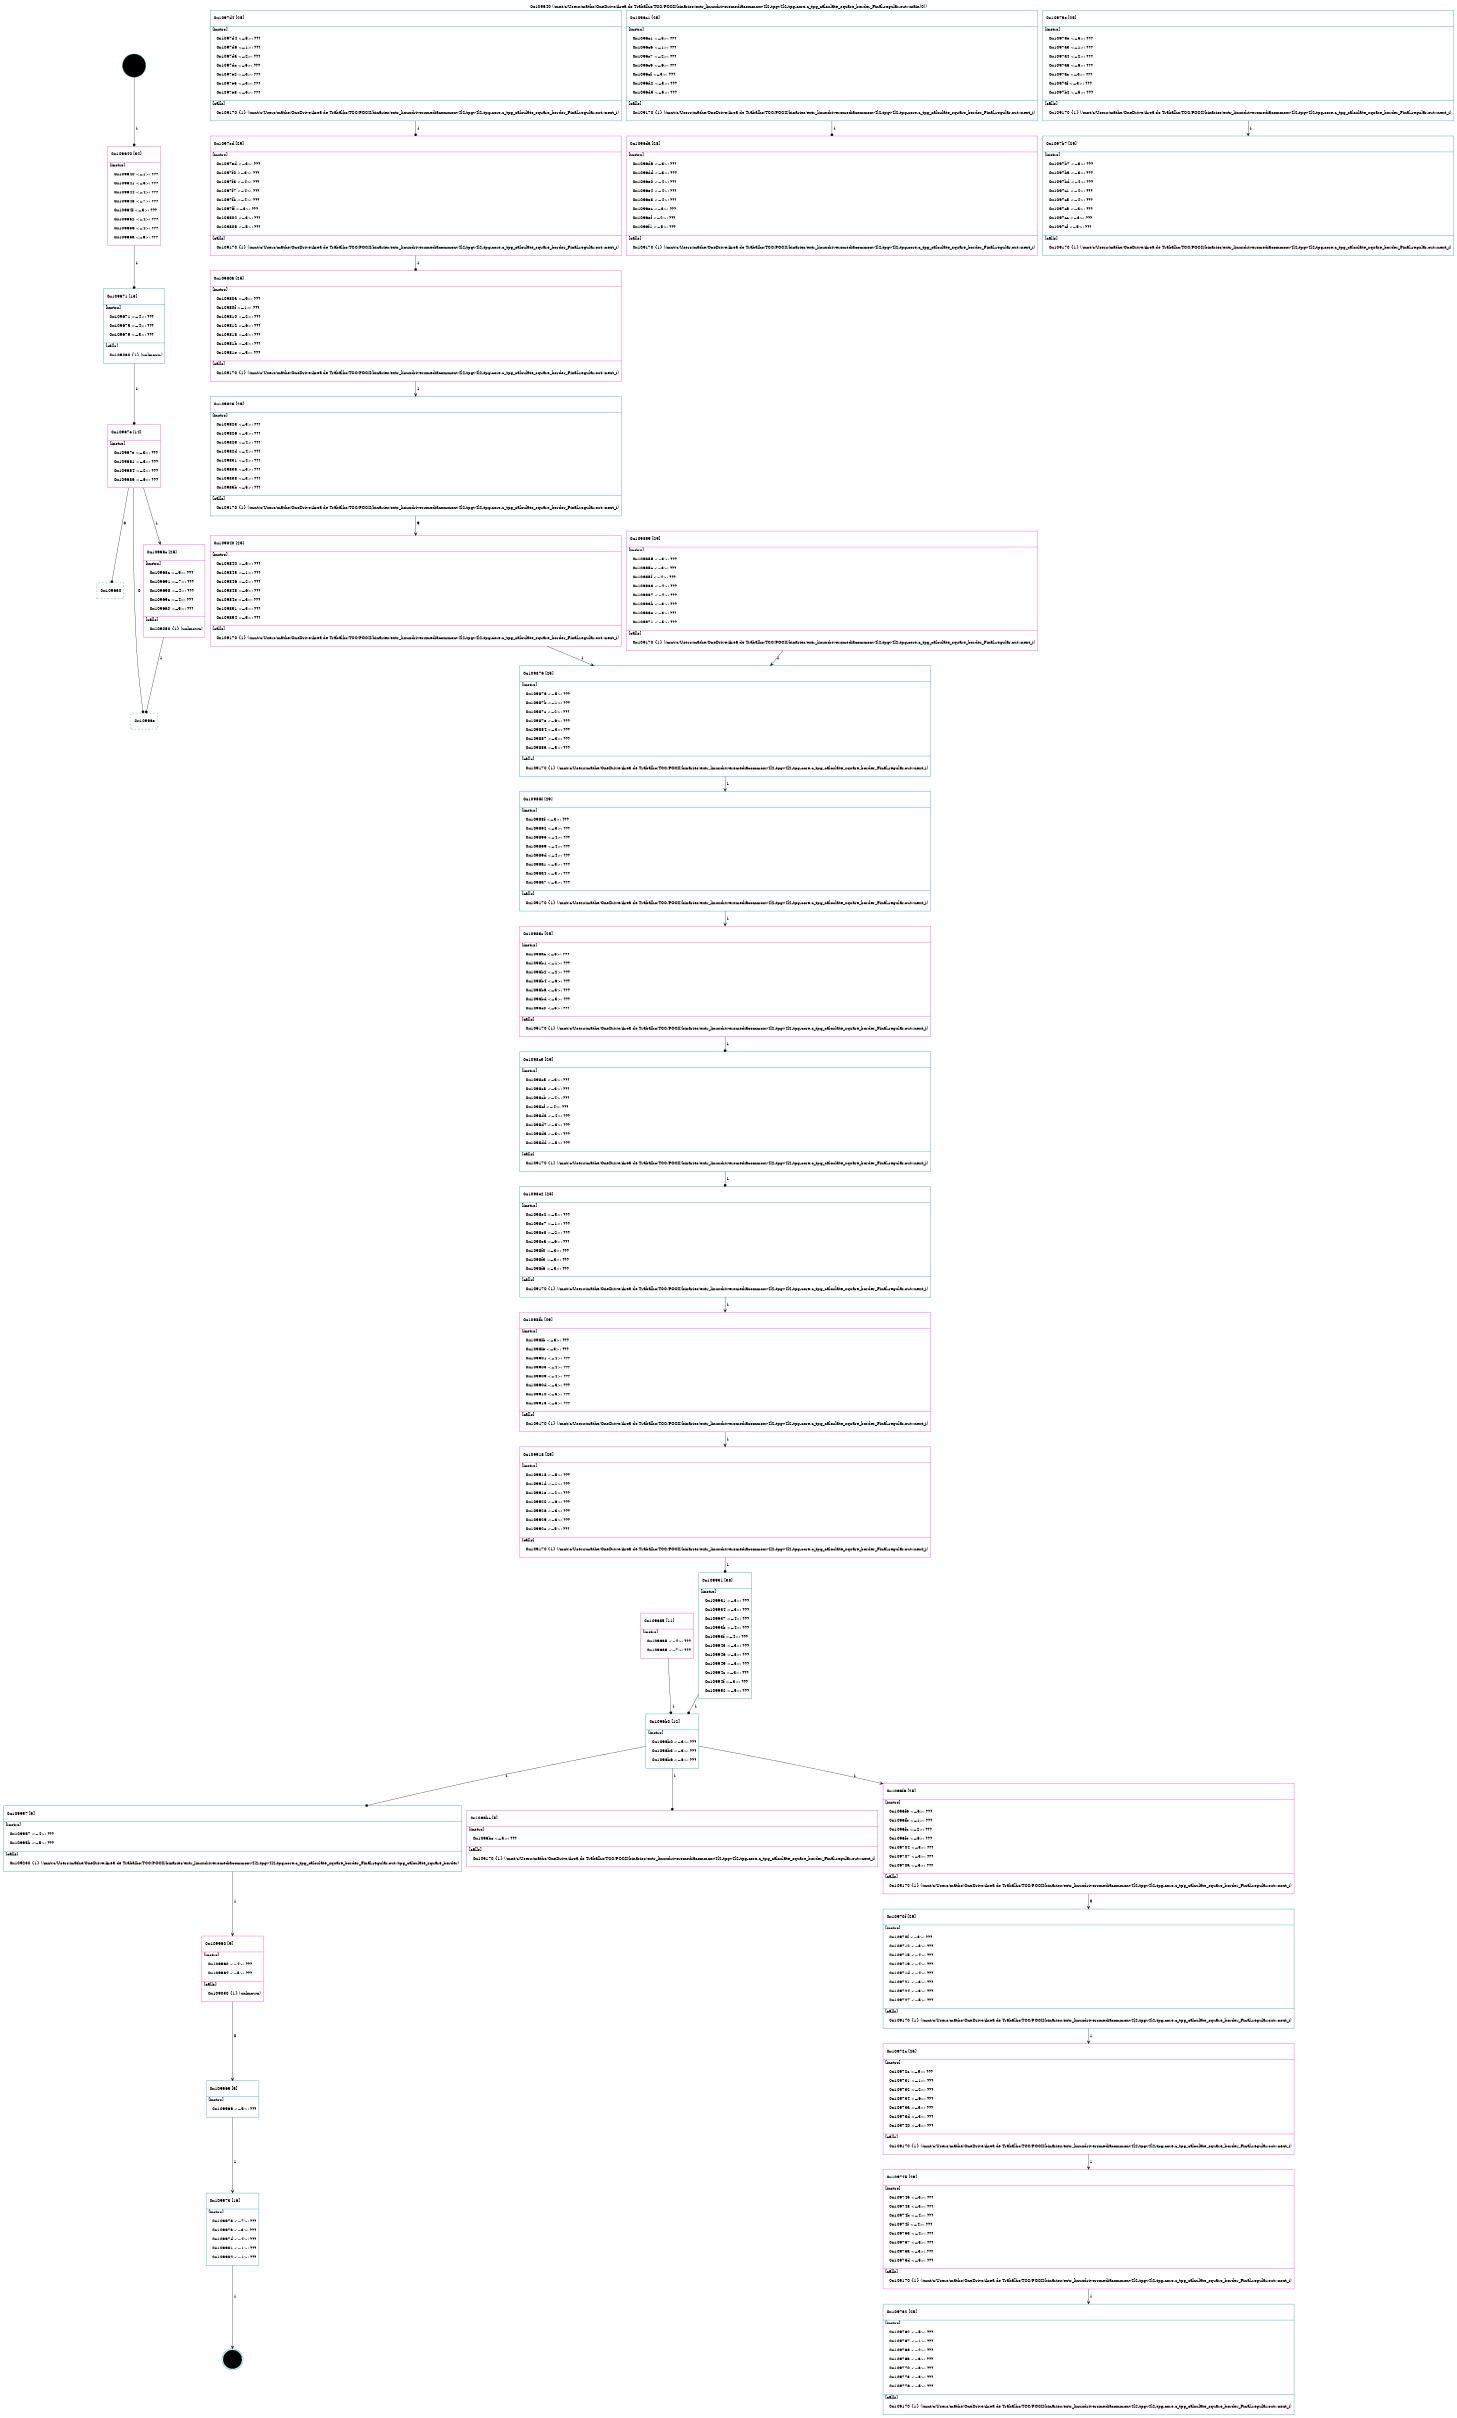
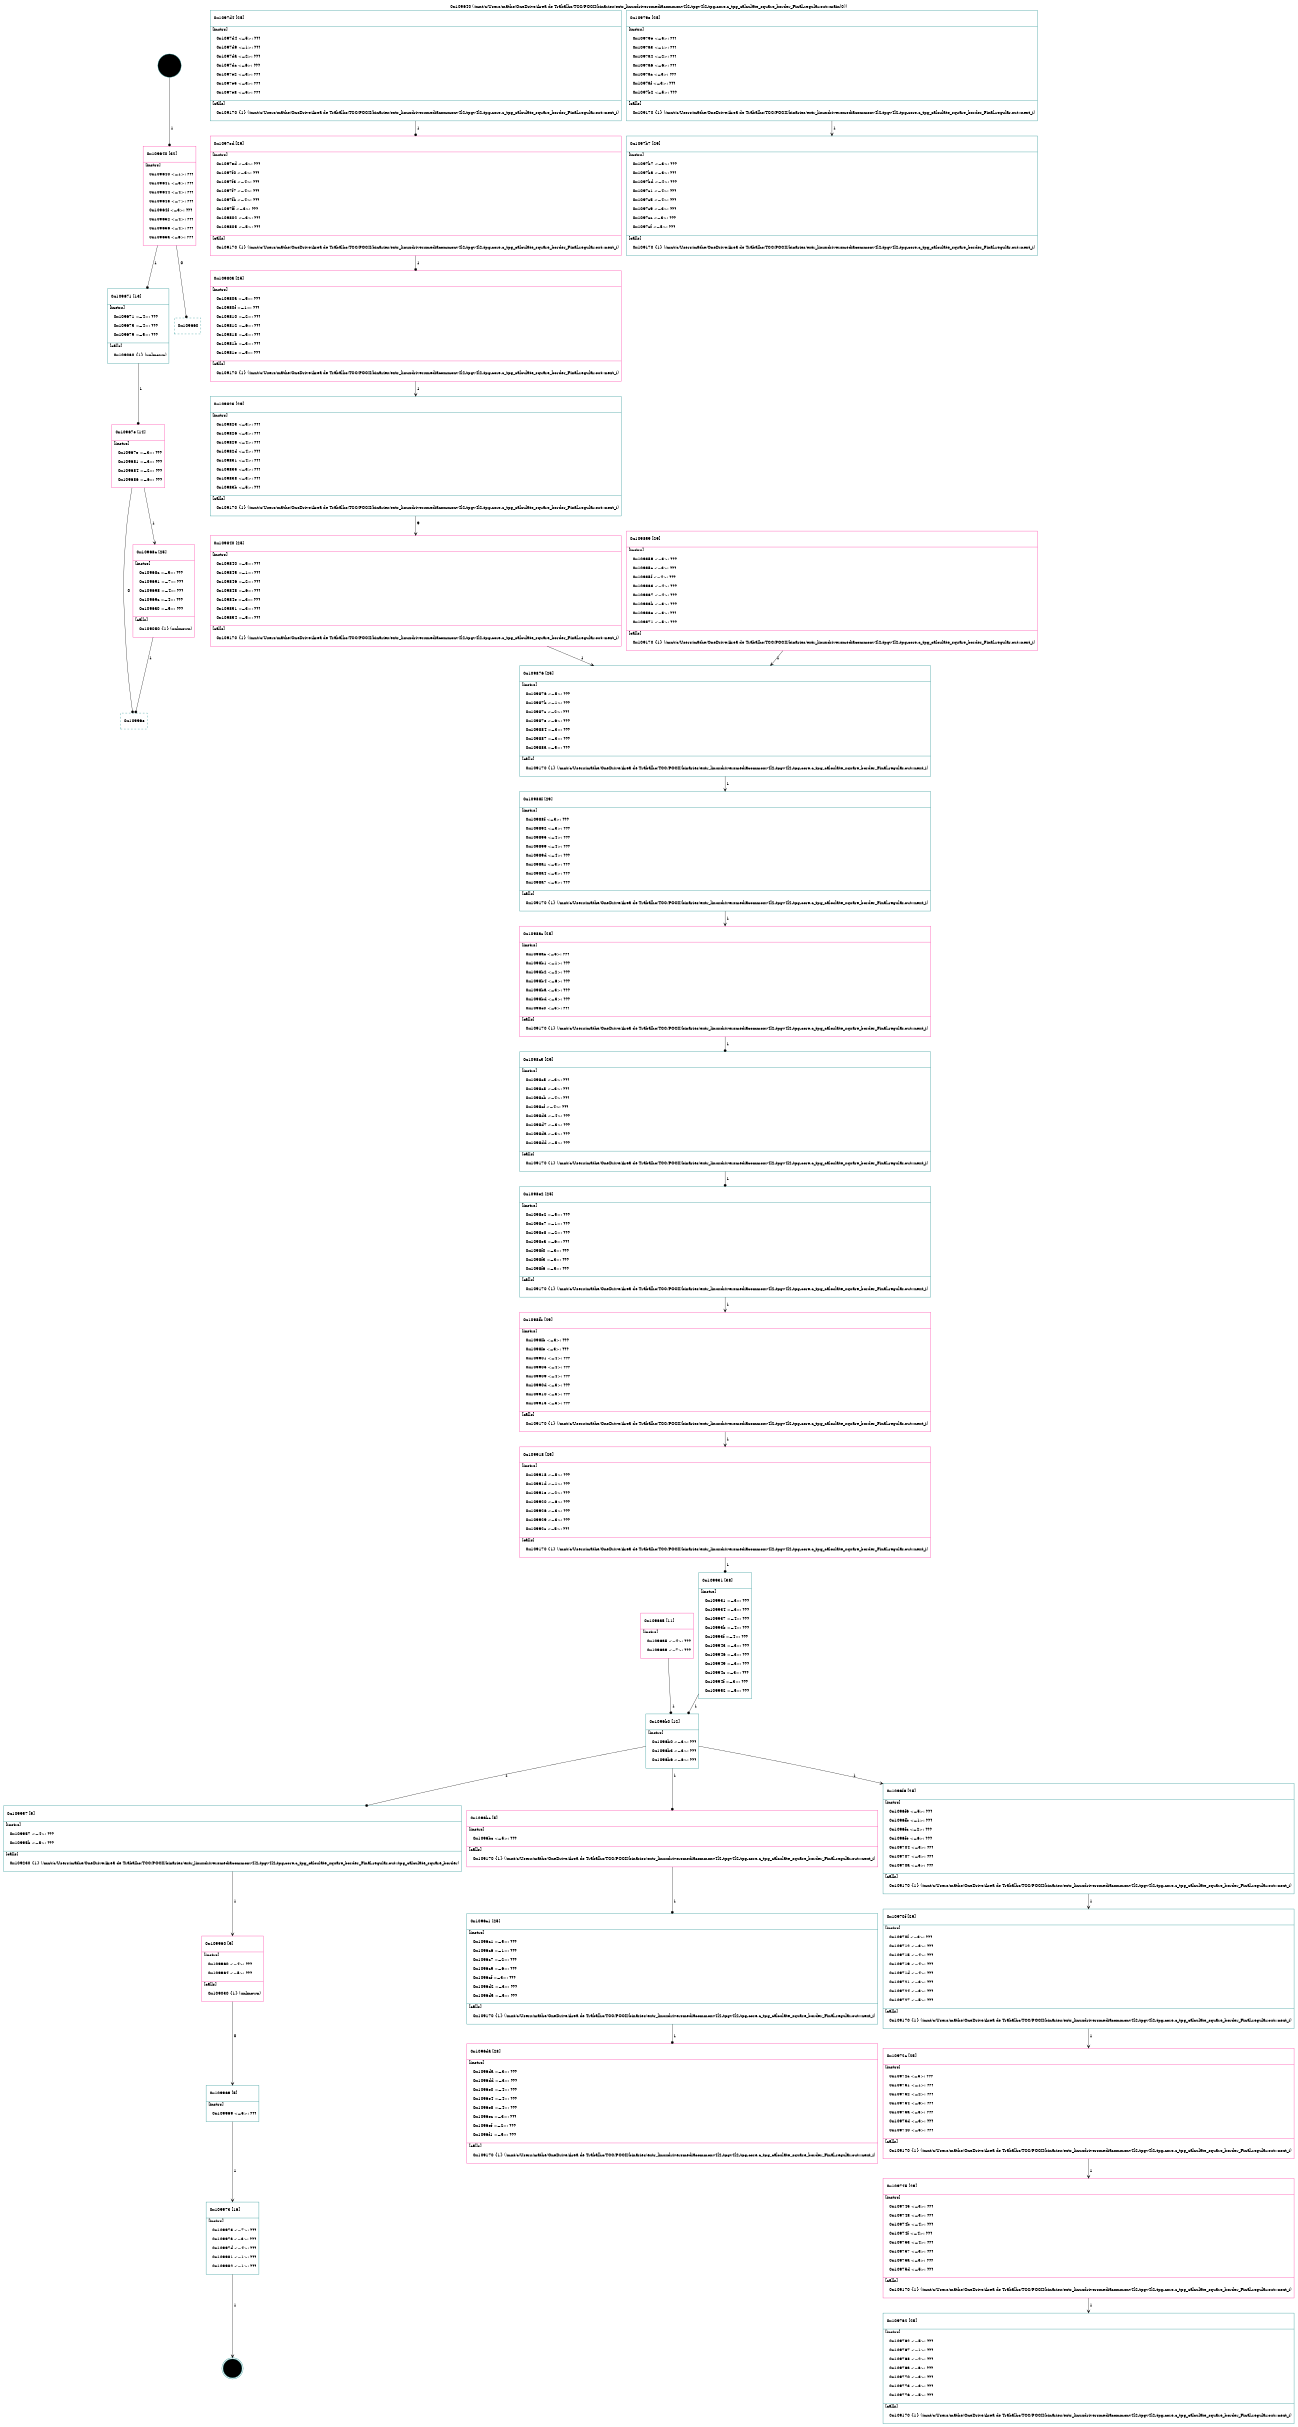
edge "0x10967e [14]" -> "0x109660": now "0x109640 [32]" -> "0x109660"
node "0x1096f6 [25]": color deeppink -> teal
edge "0x1096bc [5]" -> "0x1096c1 [25]": added, label "1"
edge "0x1096f6 [25]" -> "0x10970f [29]": label " 0" -> " 1"
